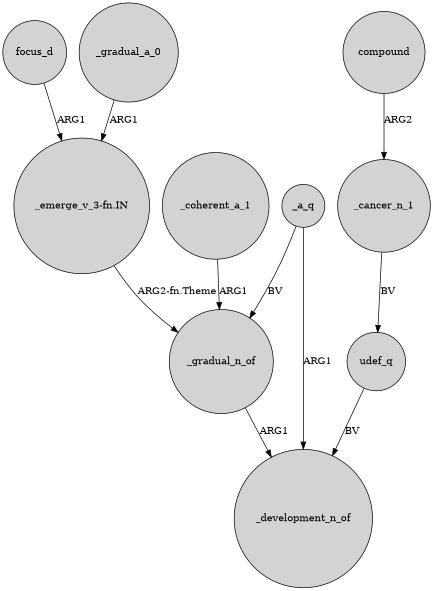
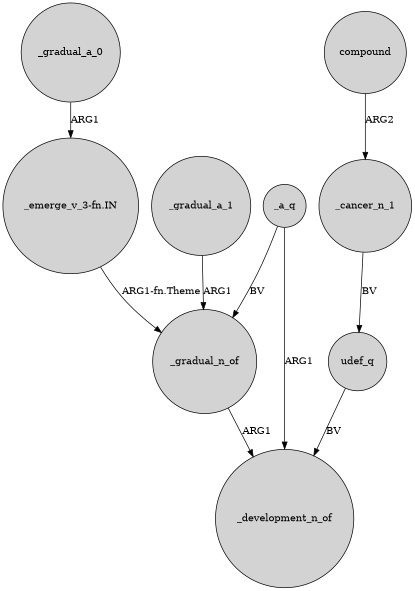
node "focus_d": removed
node "_coherent_a_1": label "_coherent_a_1" -> "_gradual_a_1"
edge "_emerge_v_3-fn.IN" -> "_gradual_n_of": label "ARG2-fn.Theme" -> "ARG1-fn.Theme"
